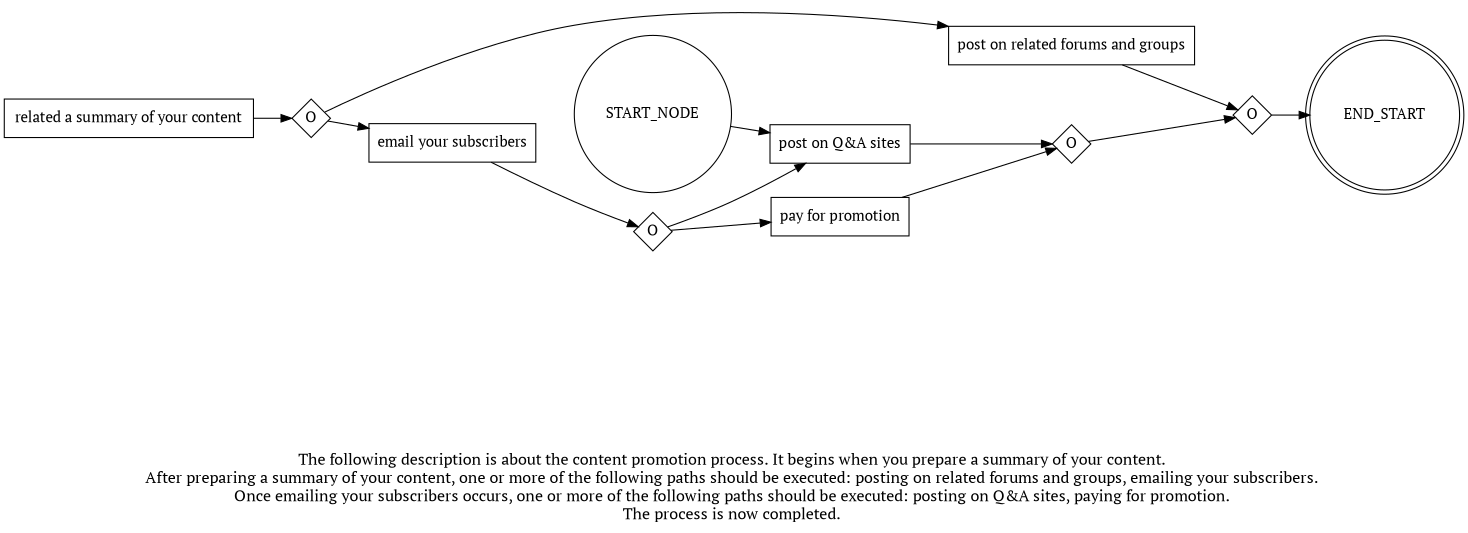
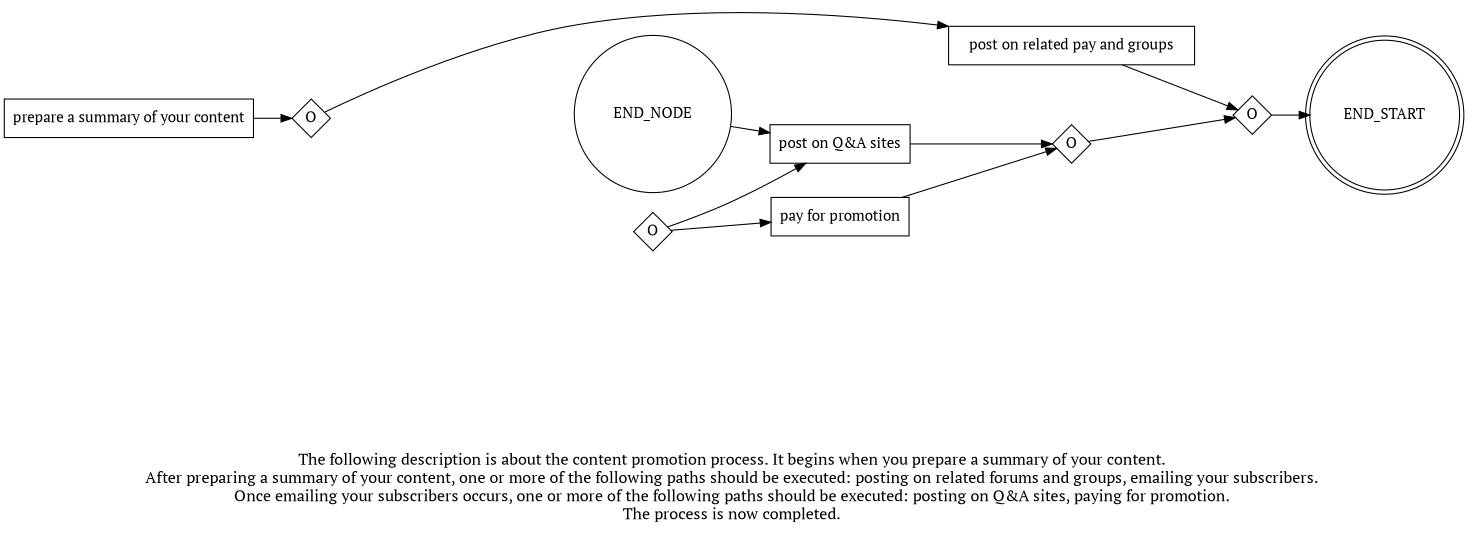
node "post on related forums and groups": label "post on related forums and groups" -> "post on related pay and groups"
node "START_NODE": label "START_NODE" -> "END_NODE"
node "related a summary of your content": label "related a summary of your content" -> "prepare a summary of your content"
node "email your subscribers": removed
